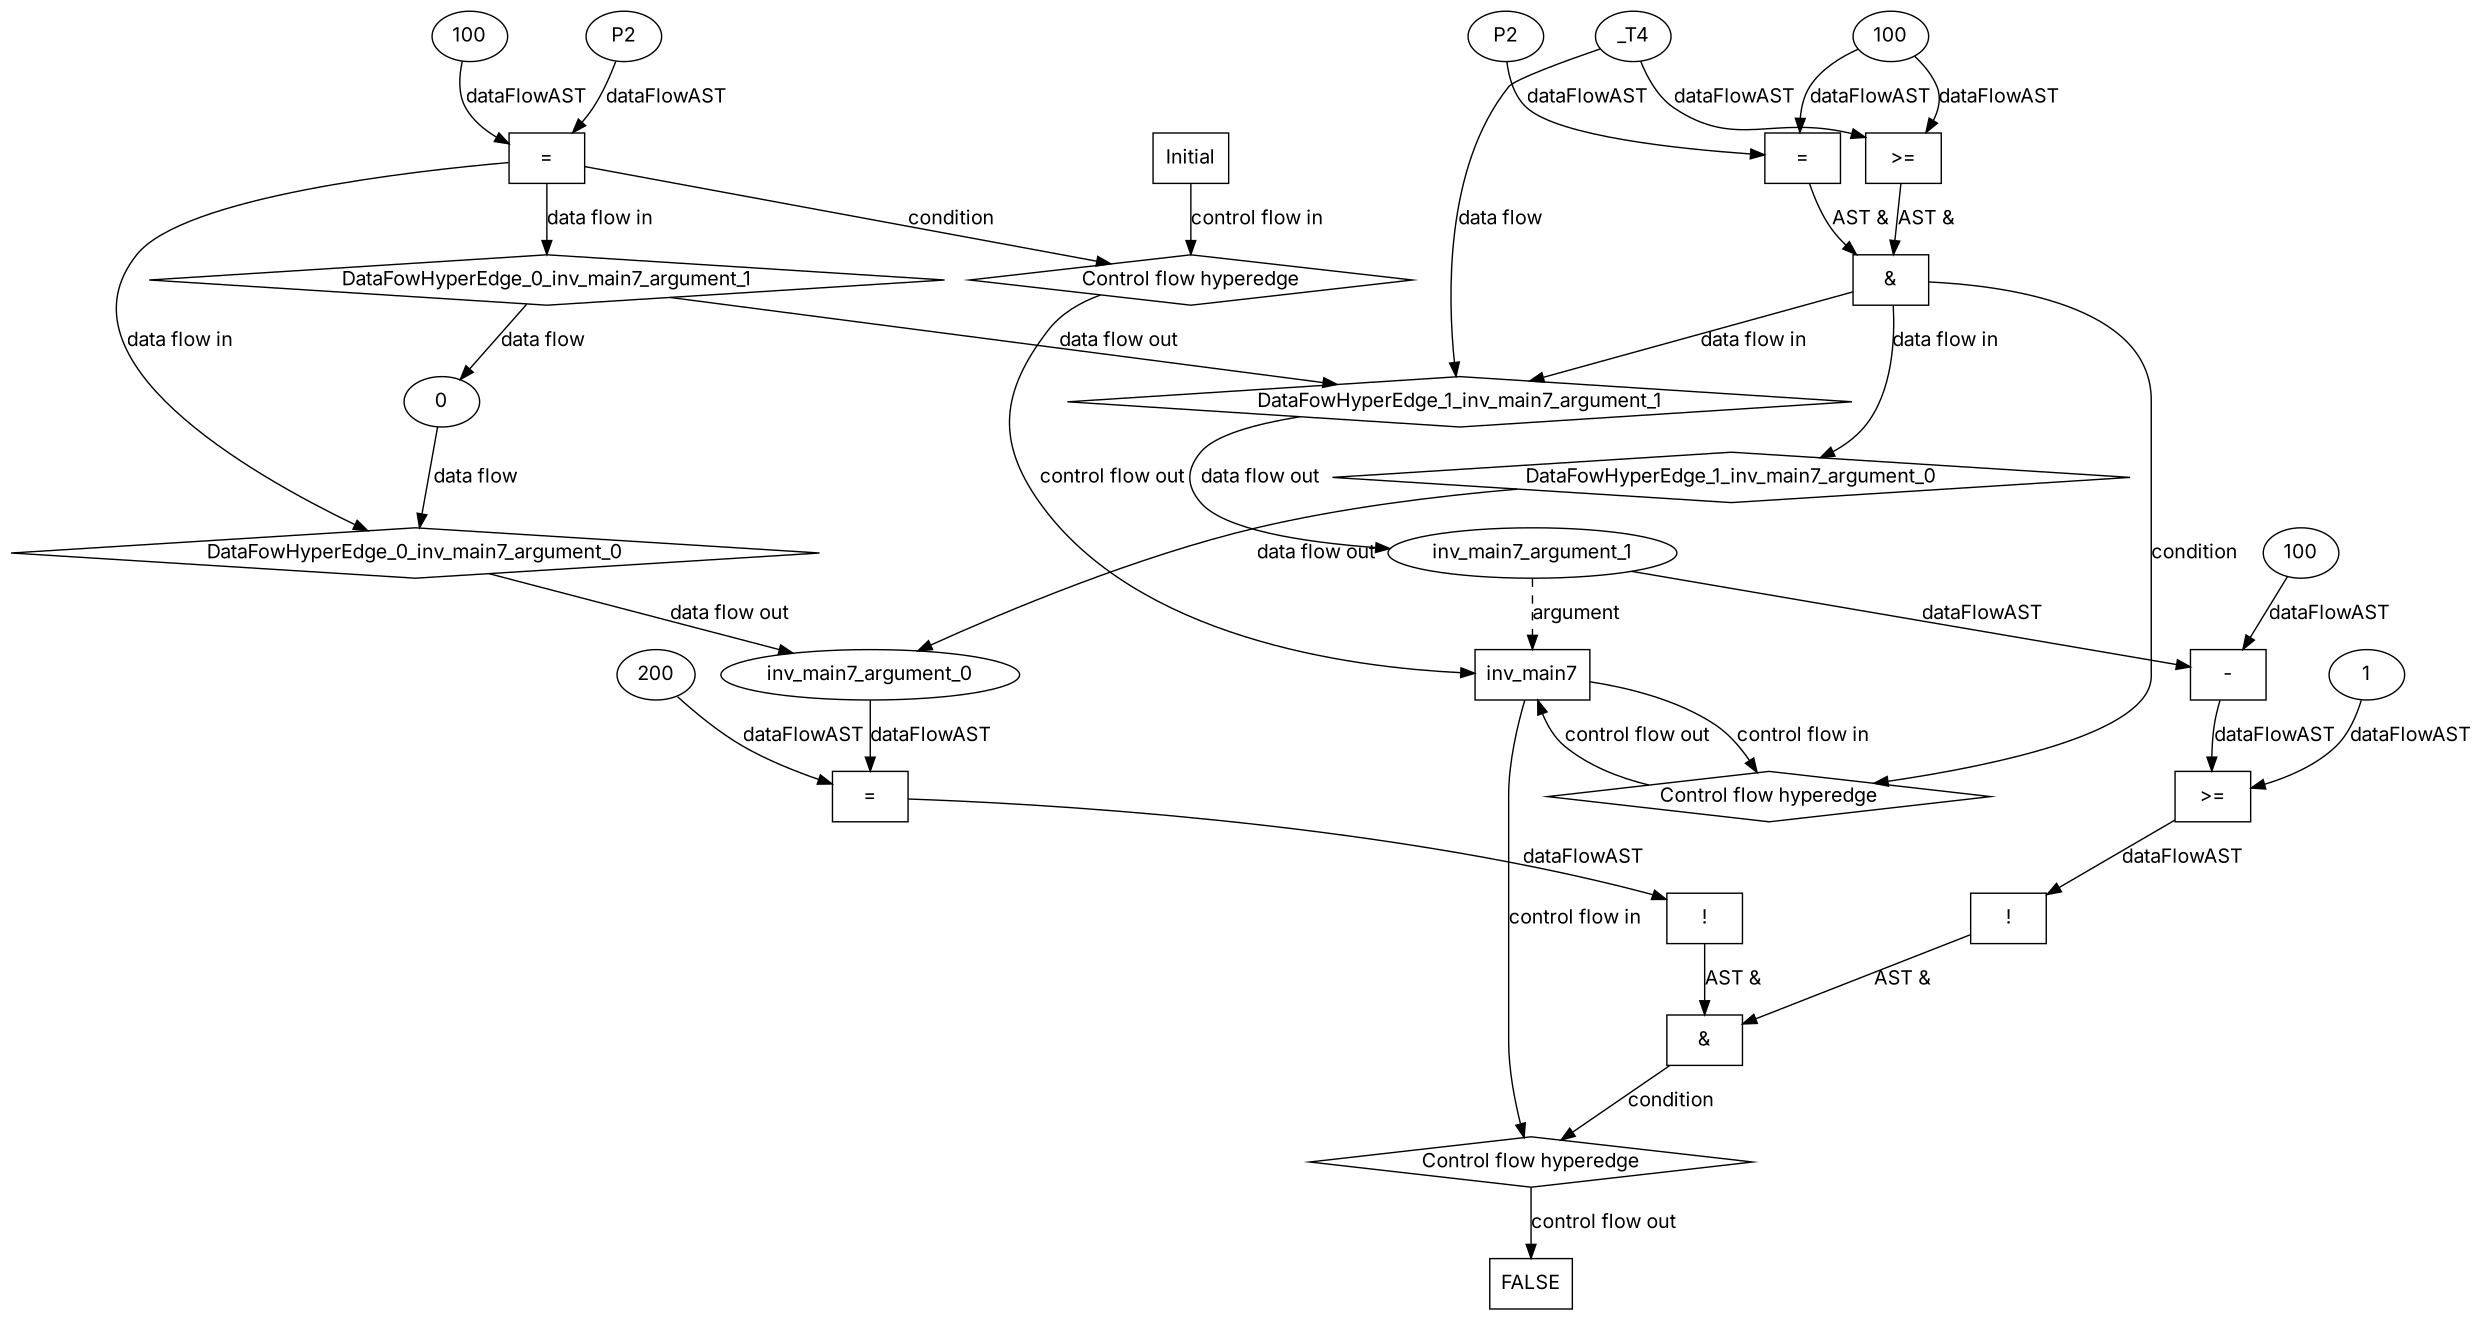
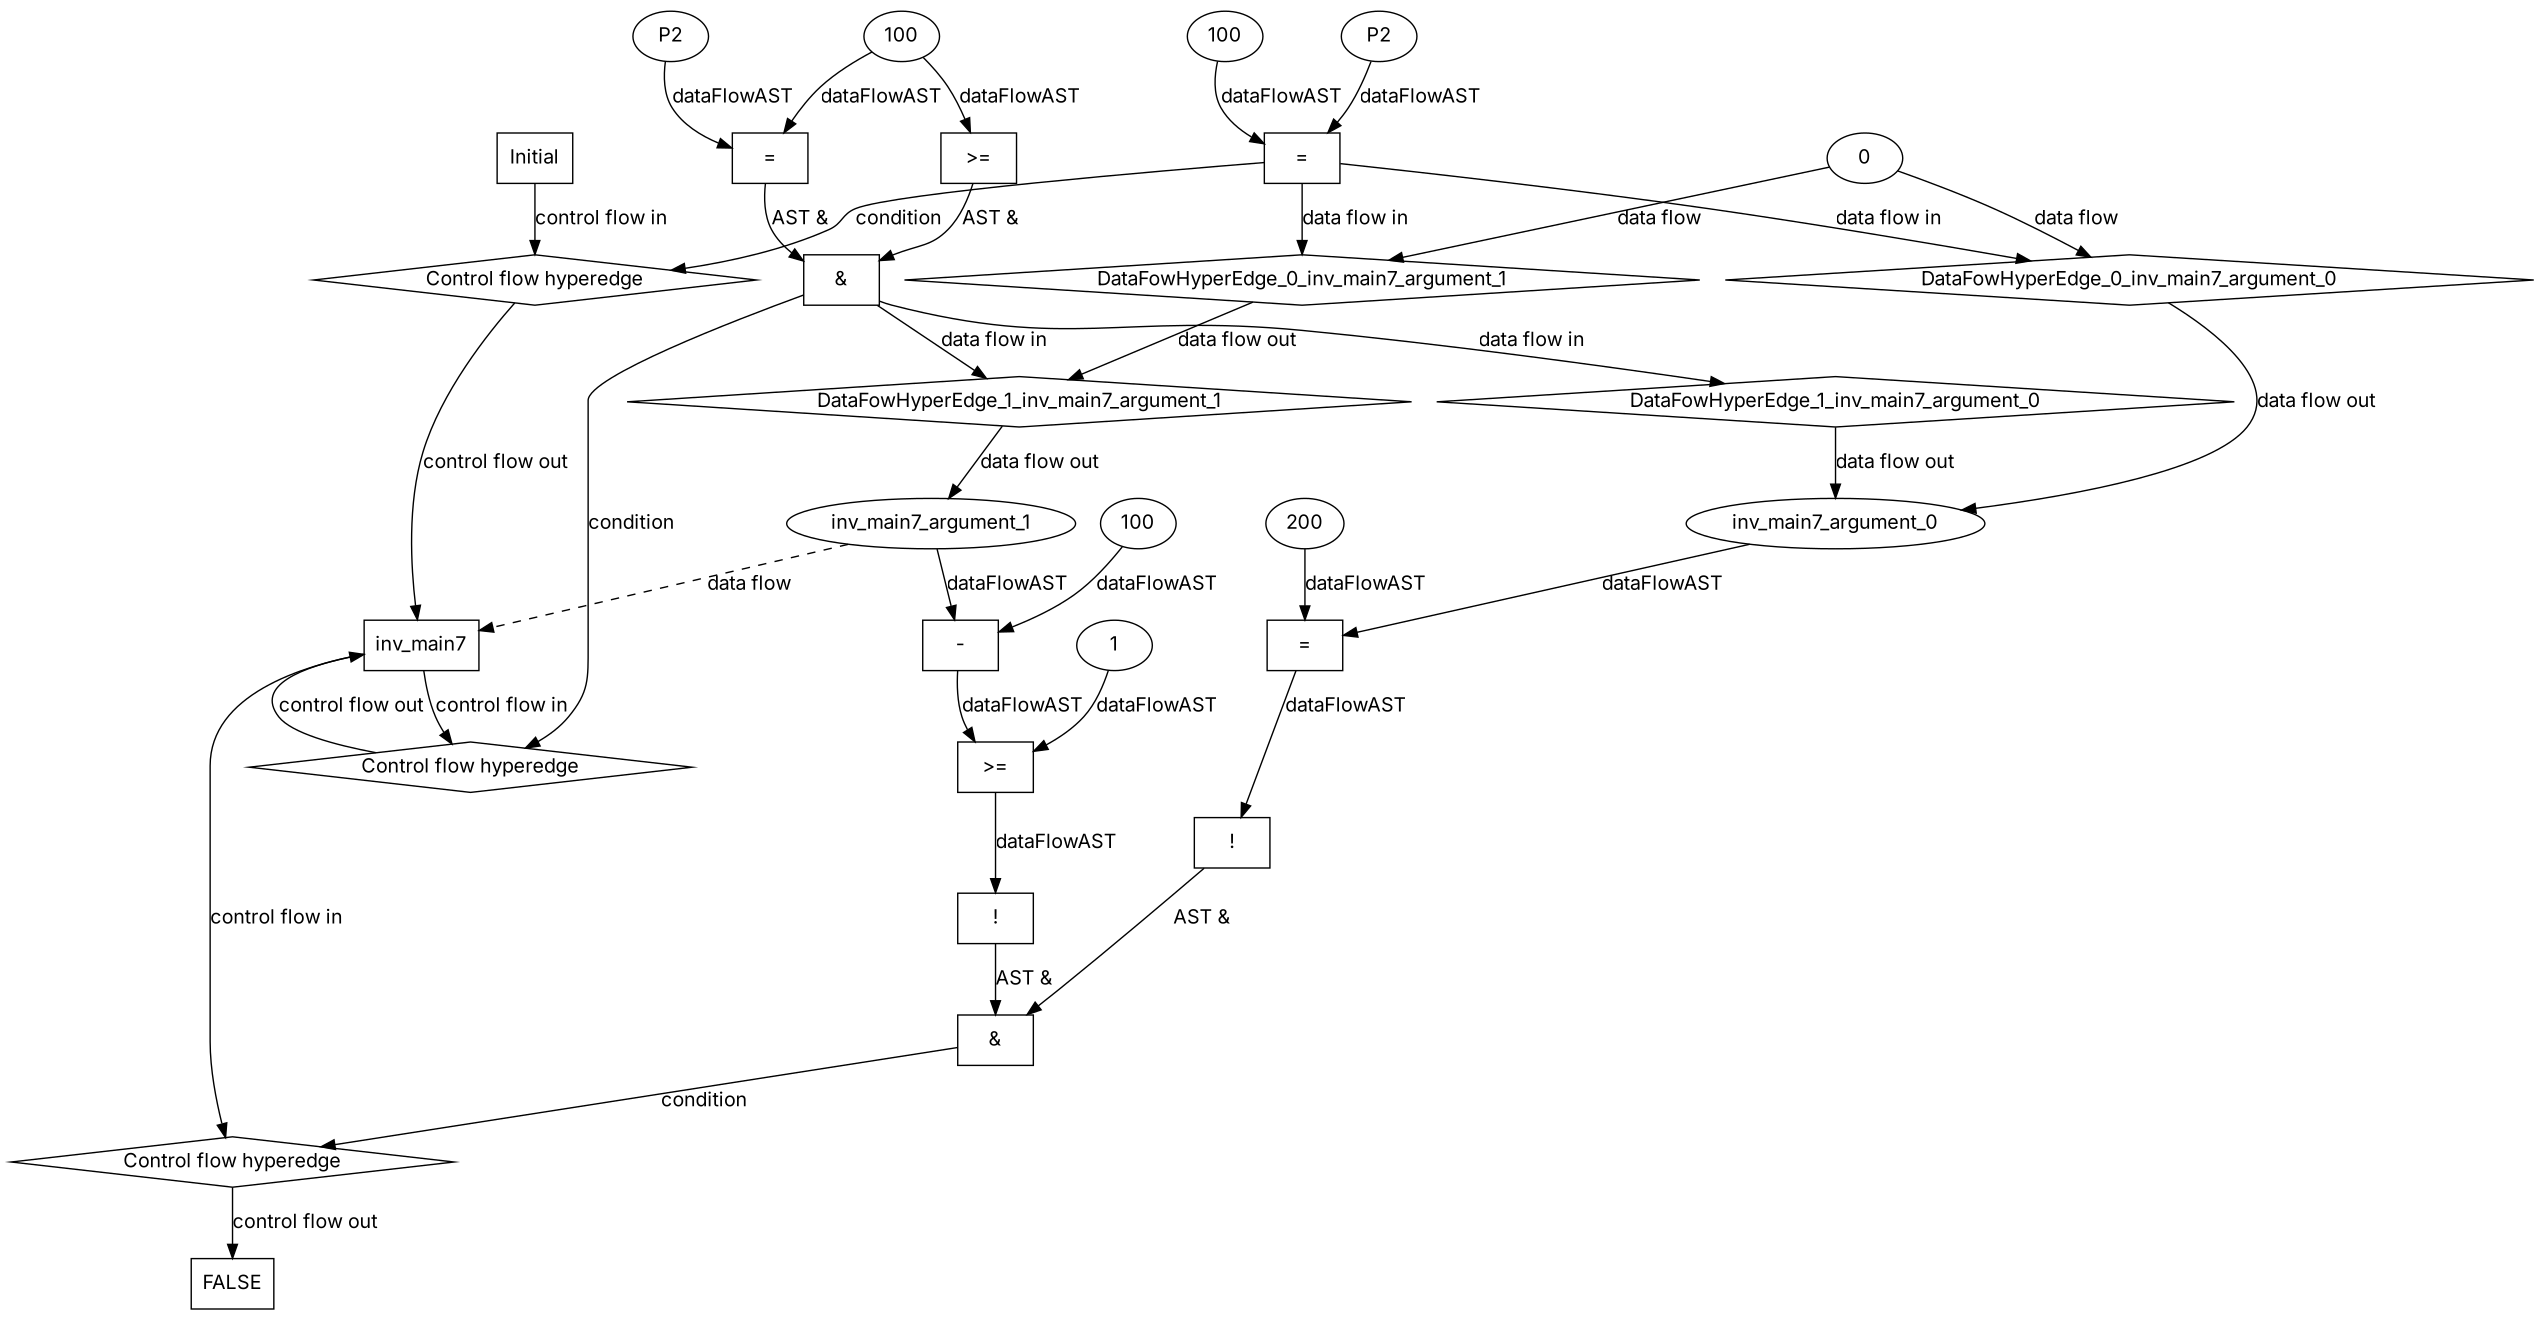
node "_T4": removed
edge "DataFowHyperEdge_0_inv_main7_argument_1" -> "0": reversed
edge "inv_main7_argument_1" -> "inv_main7": label "argument" -> "data flow"
